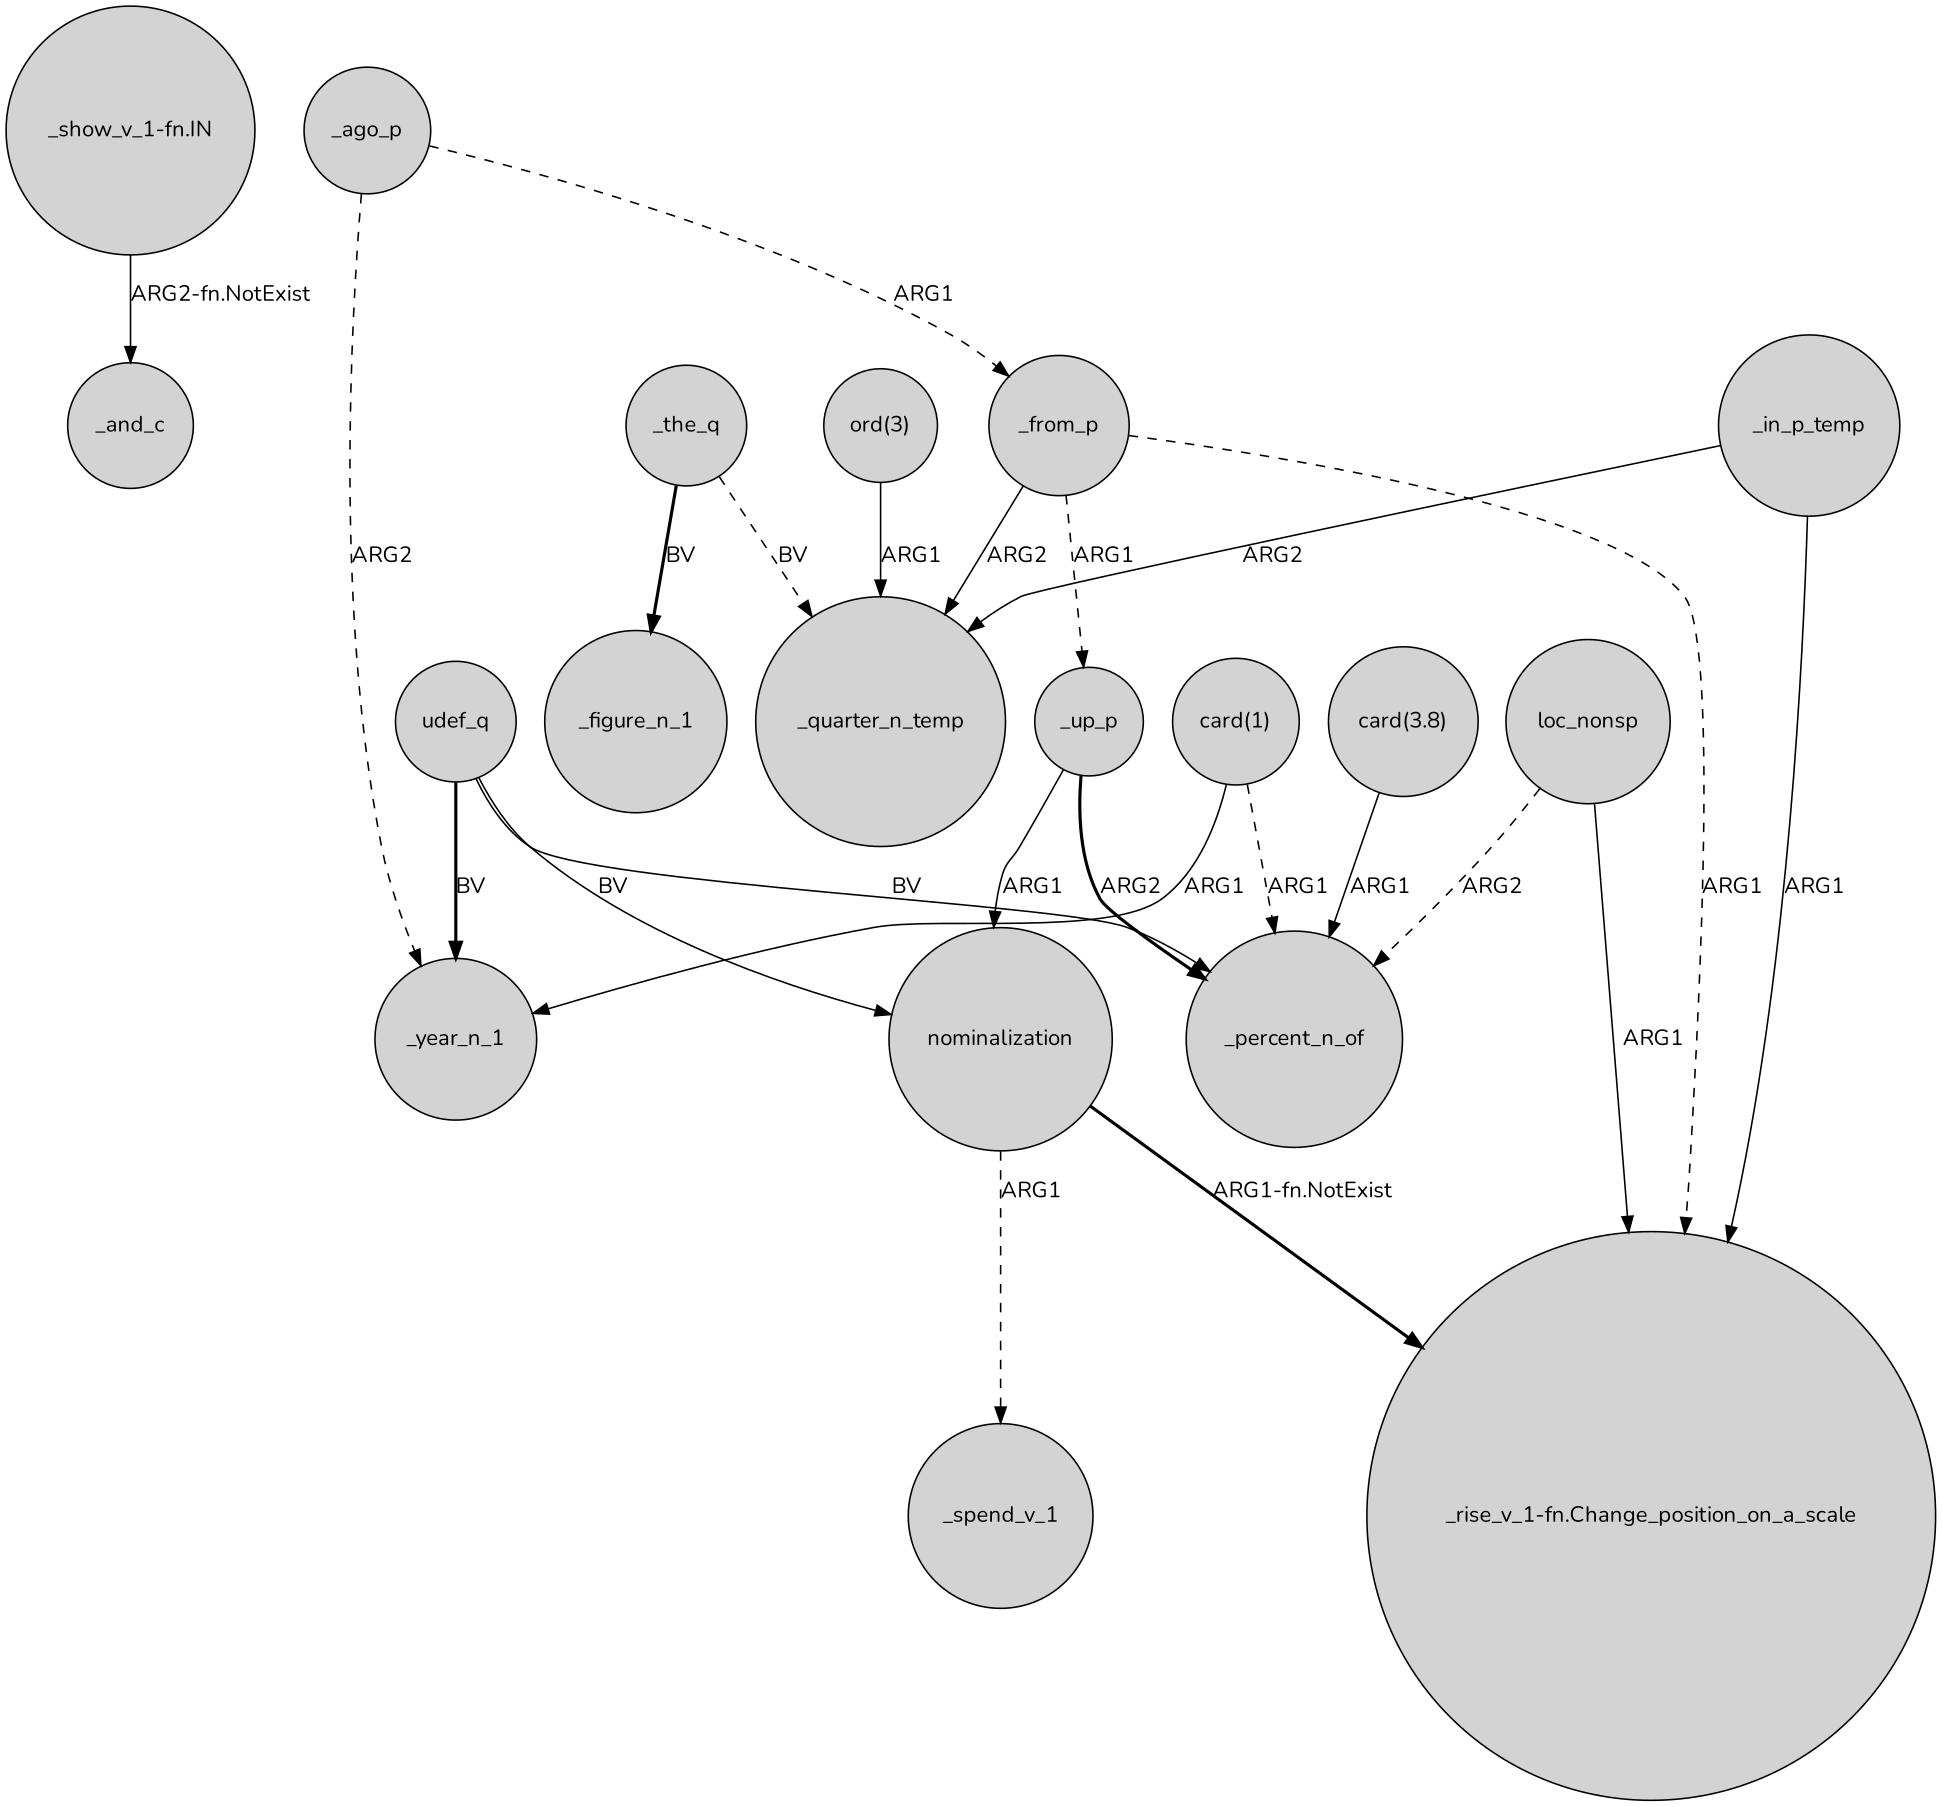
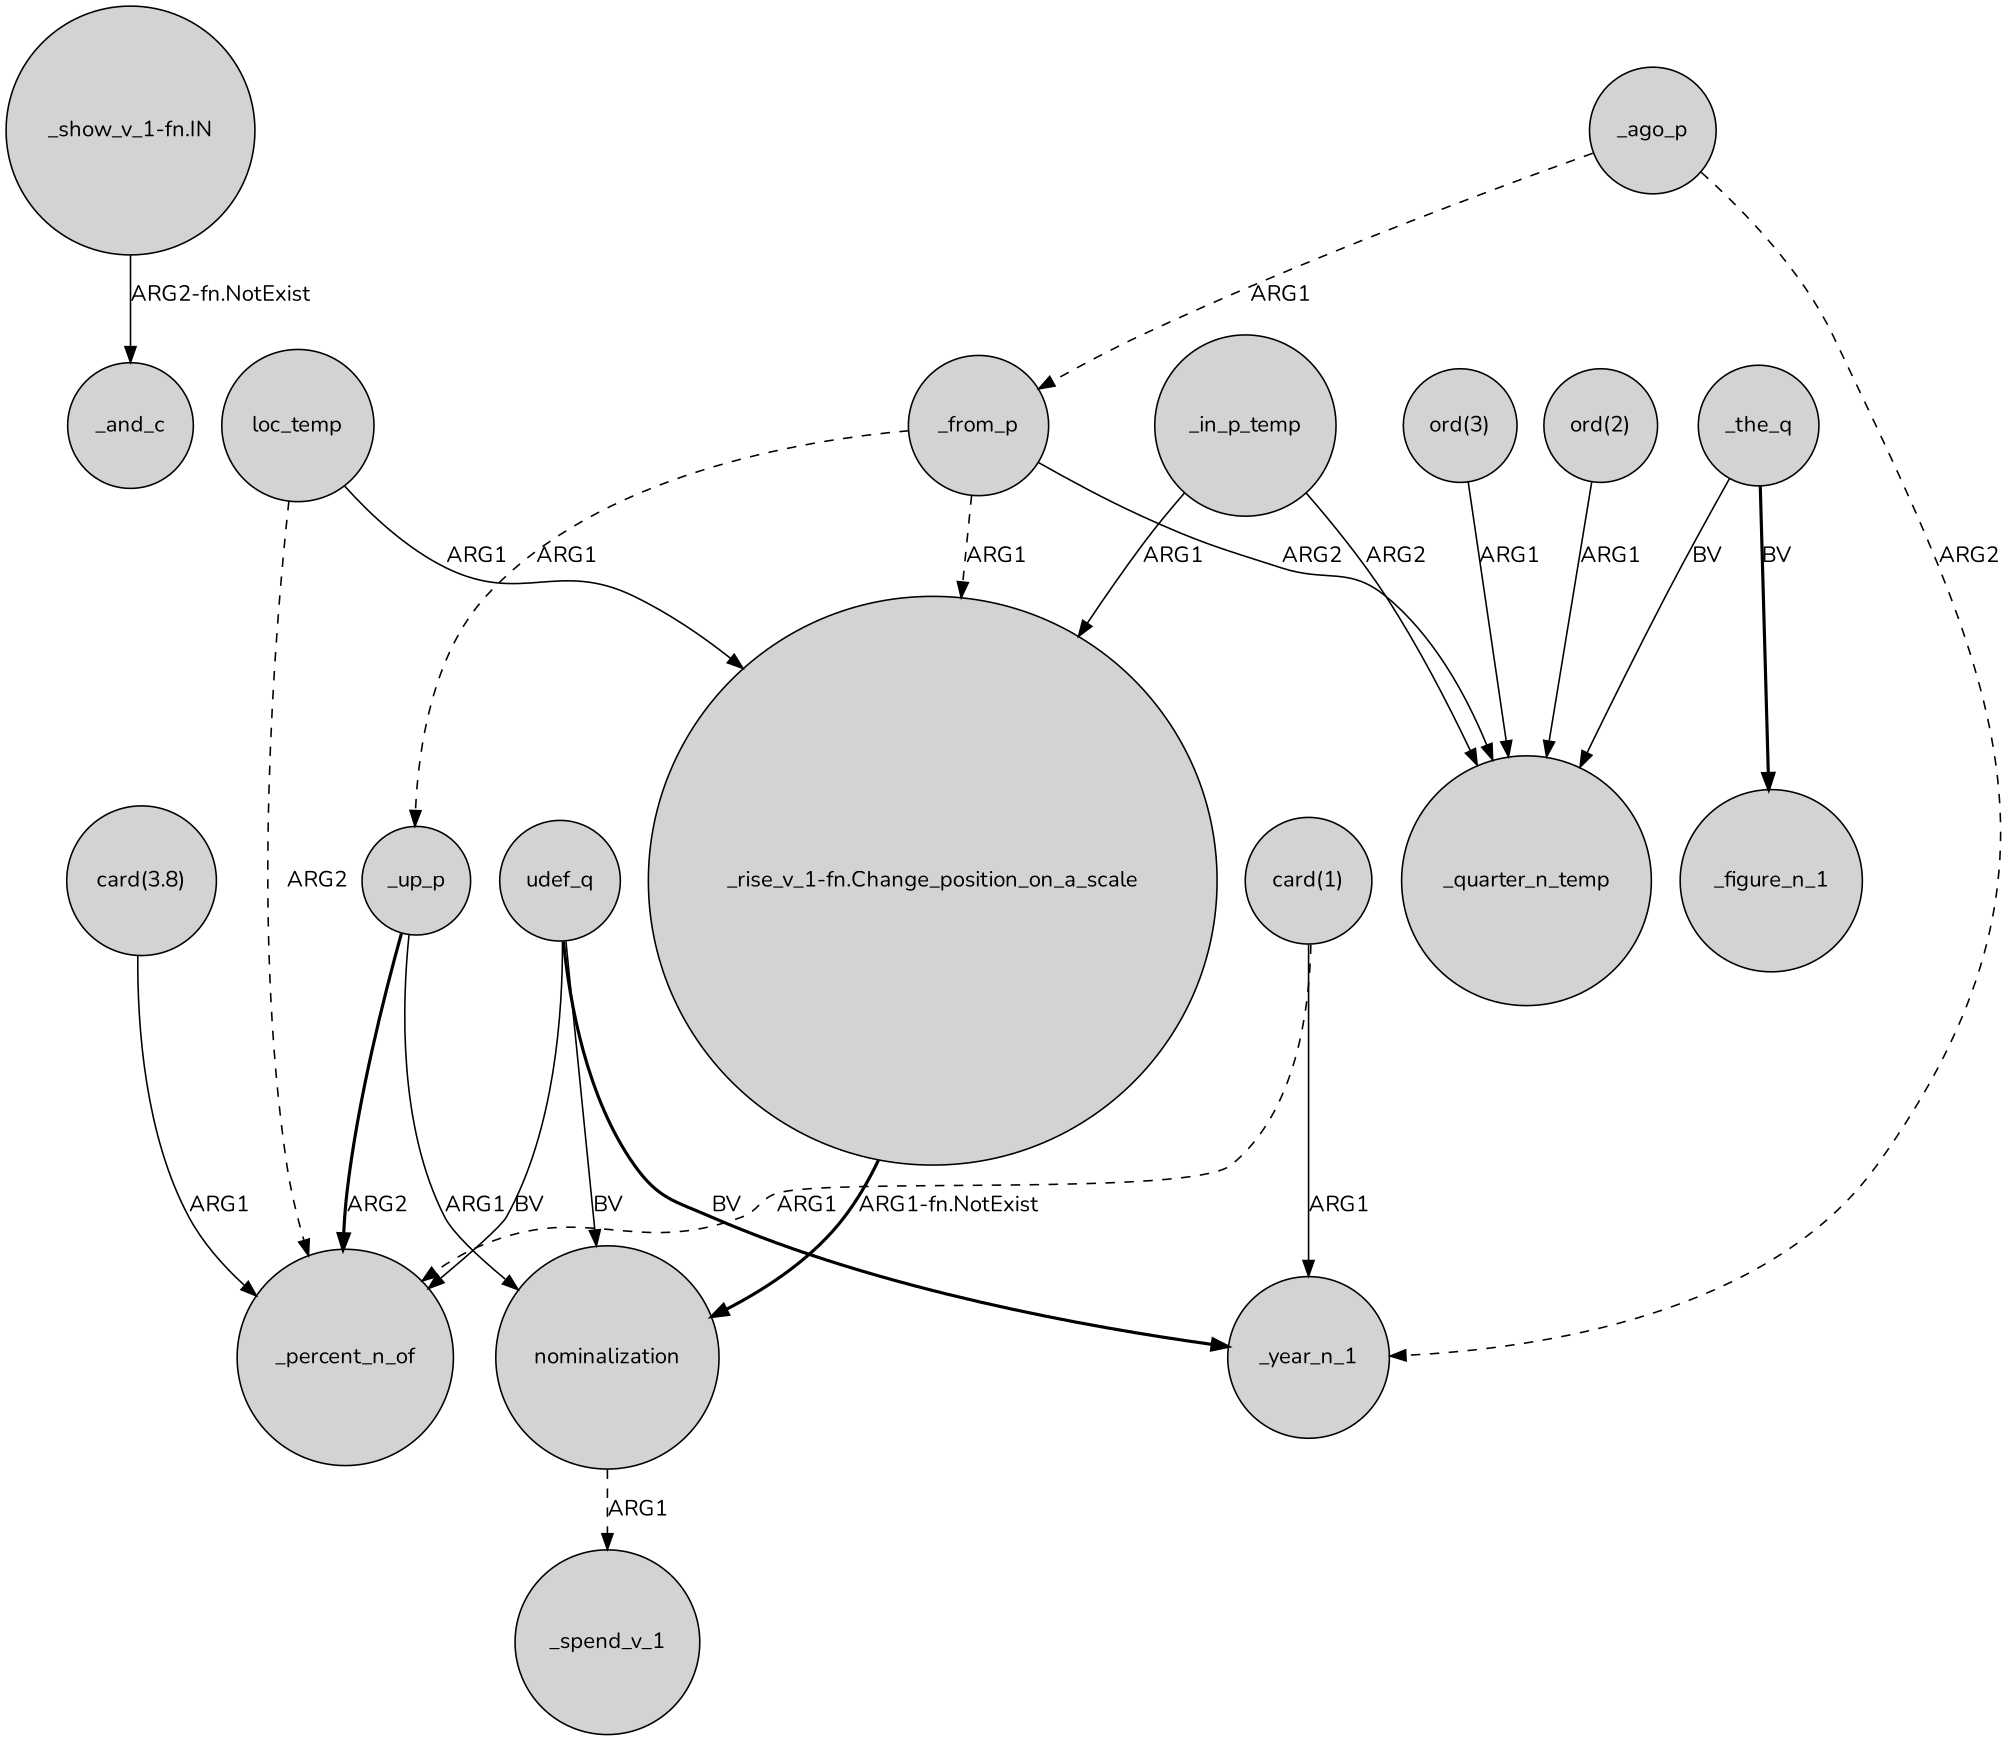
node "ord(2)": added
edge "_the_q" -> "_quarter_n_temp": style dashed -> solid
node "loc_nonsp": label "loc_nonsp" -> "loc_temp"
edge "nominalization" -> "_rise_v_1-fn.Change_position_on_a_scale": reversed
